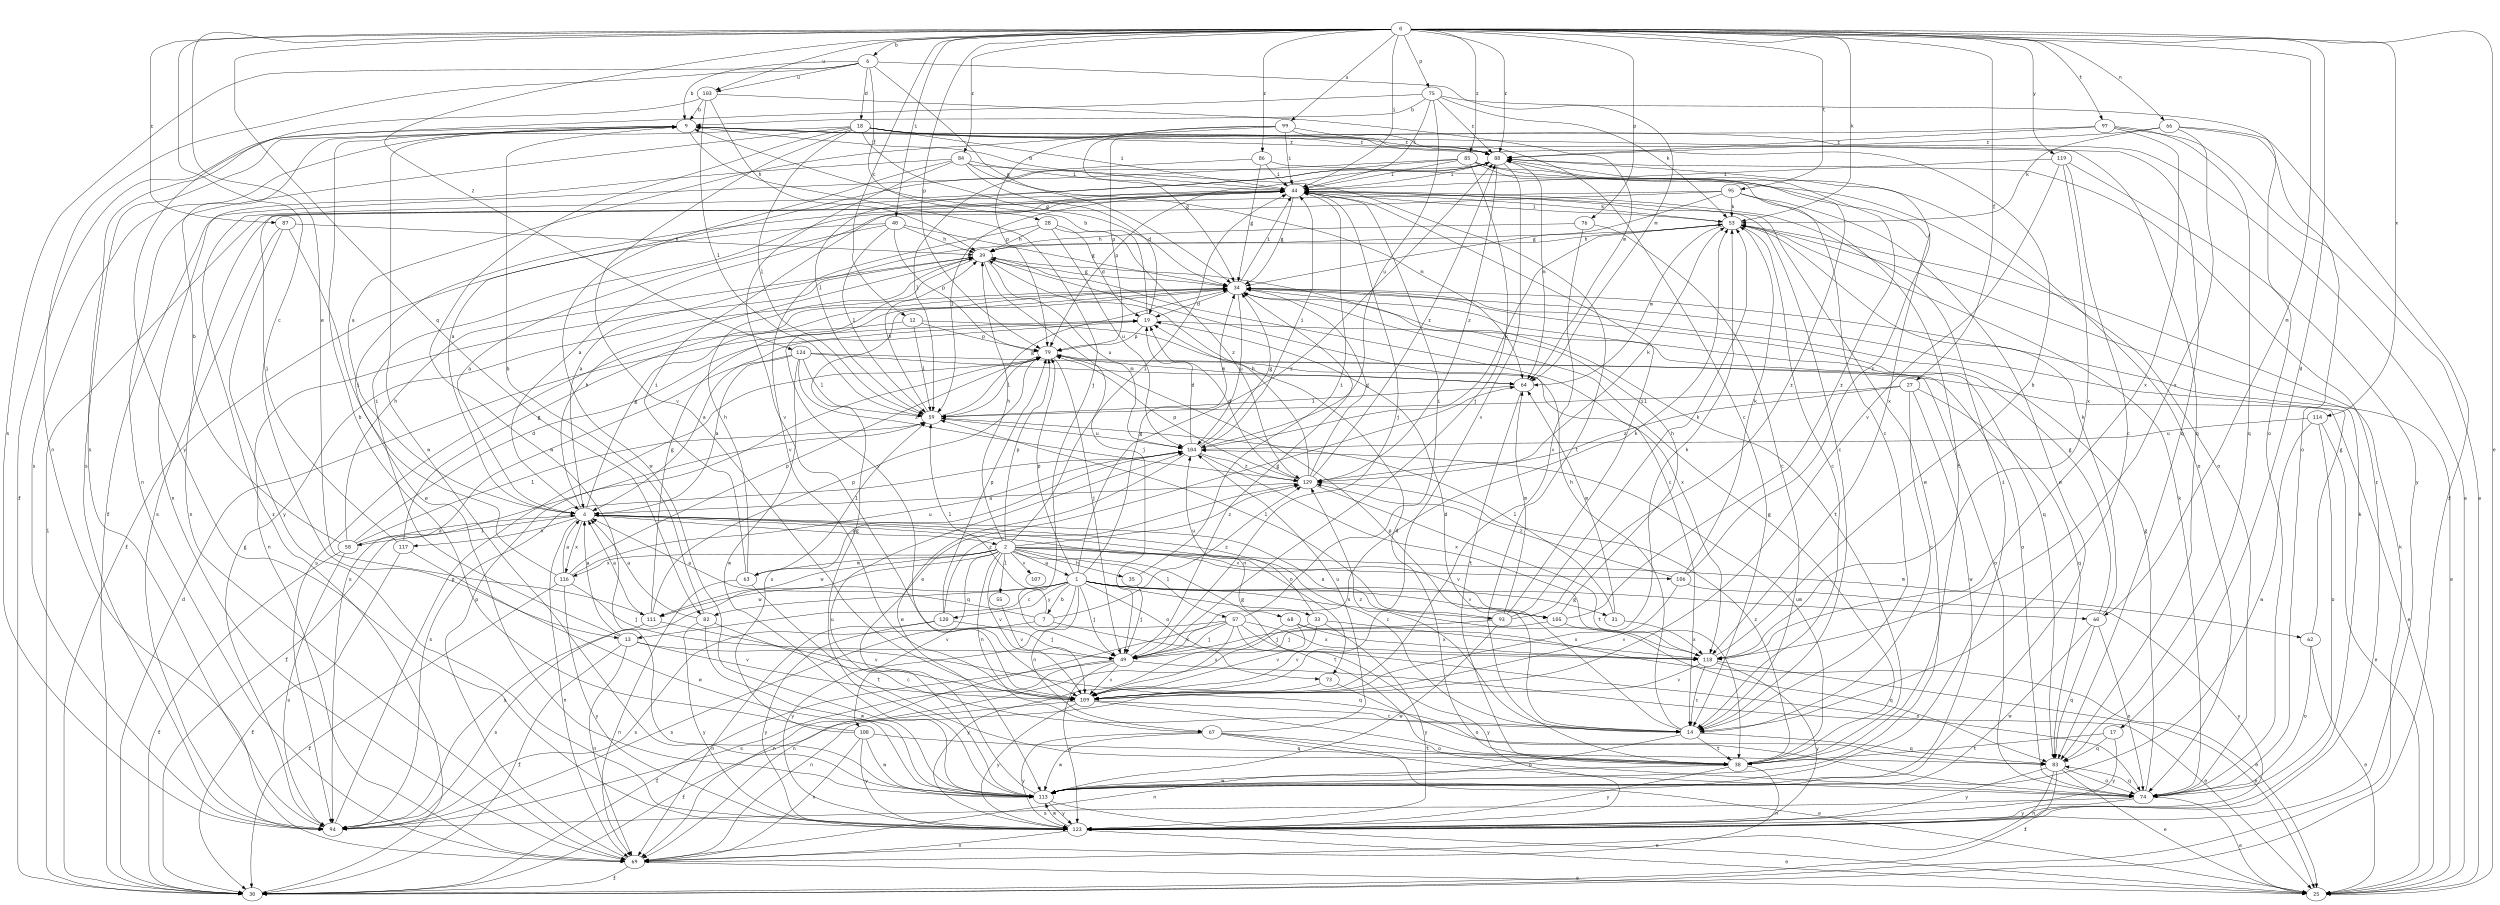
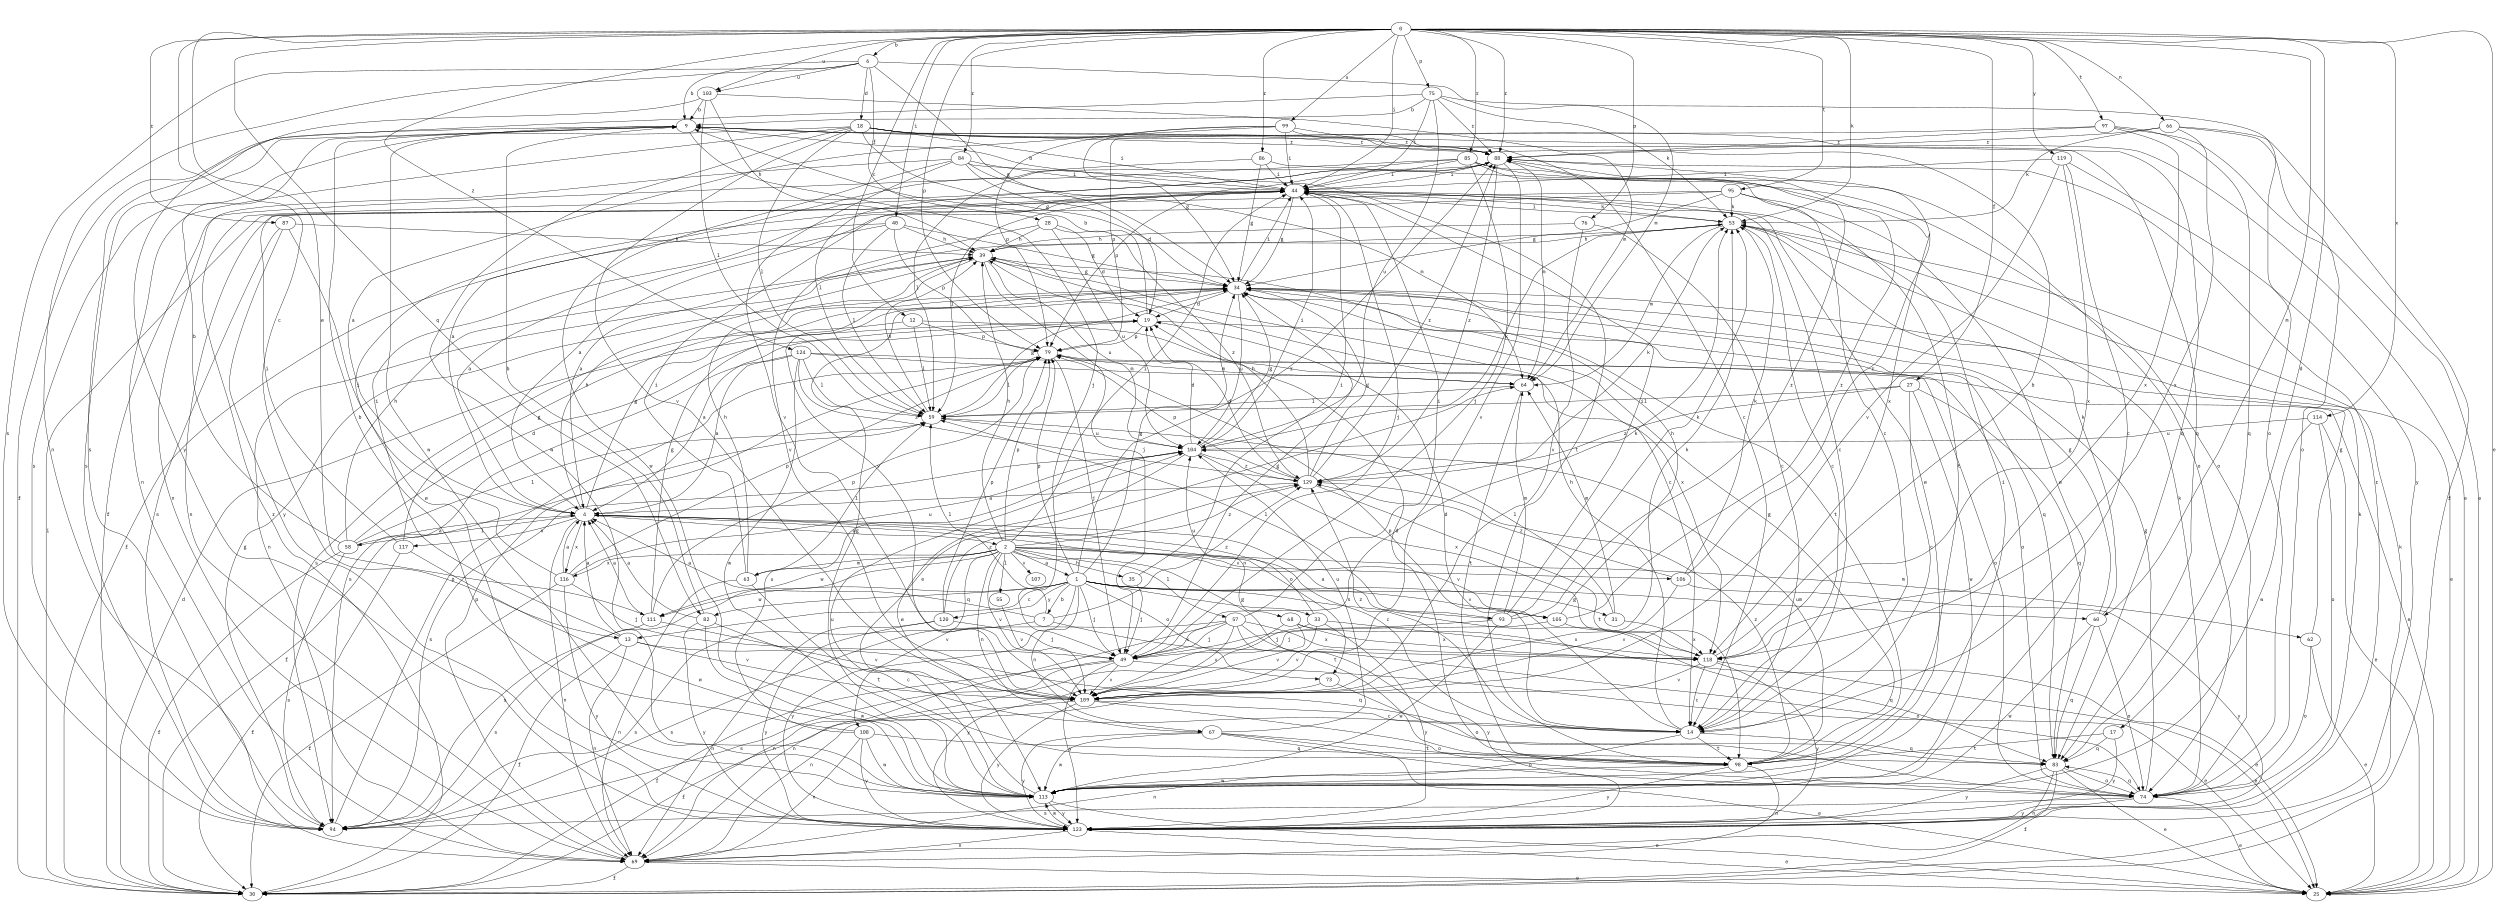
node "38": label "38" -> "98"
